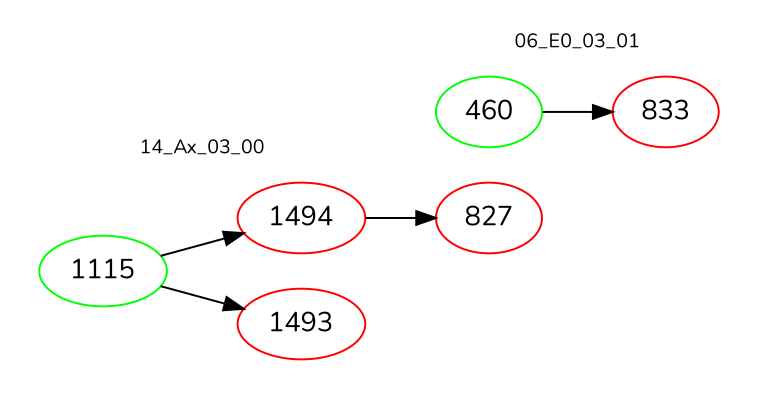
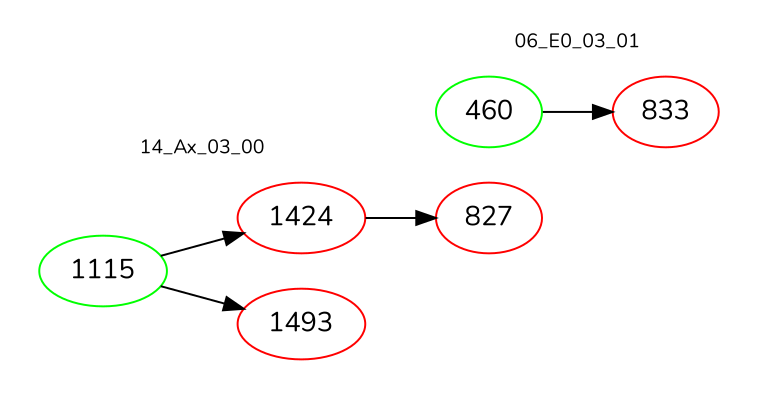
node "1494": label "1494" -> "1424"
